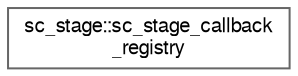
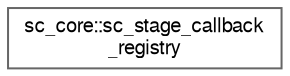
node "sc_stage::sc_stage_callback _registry": label "sc_stage::sc_stage_callback _registry" -> "sc_core::sc_stage_callback _registry"
